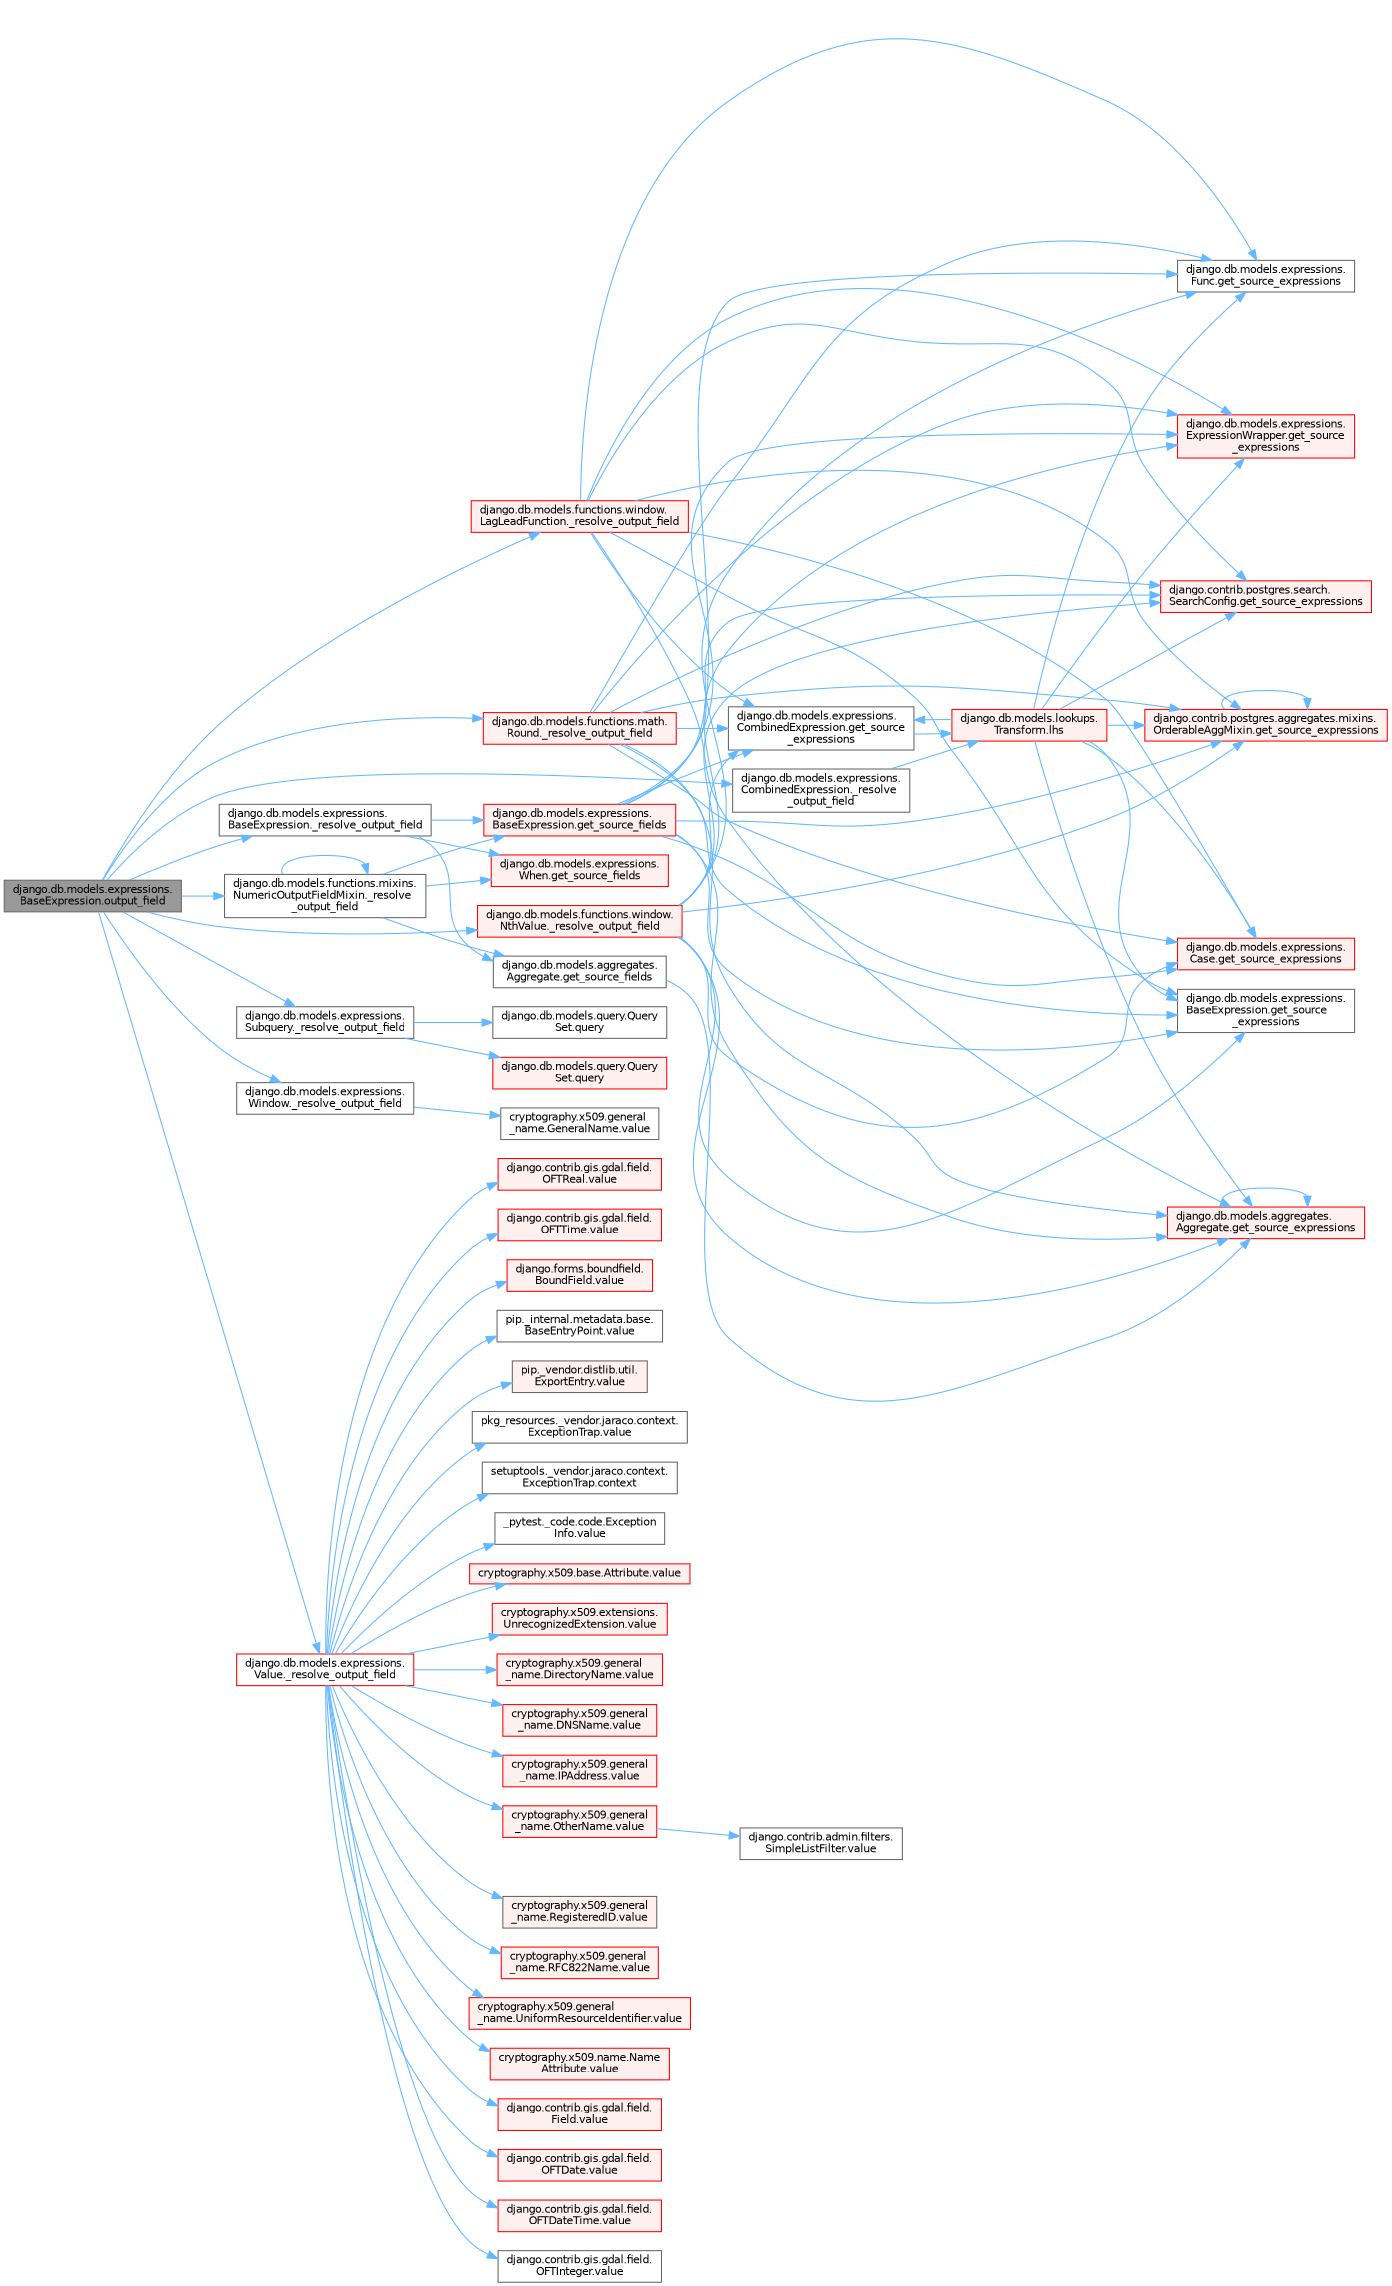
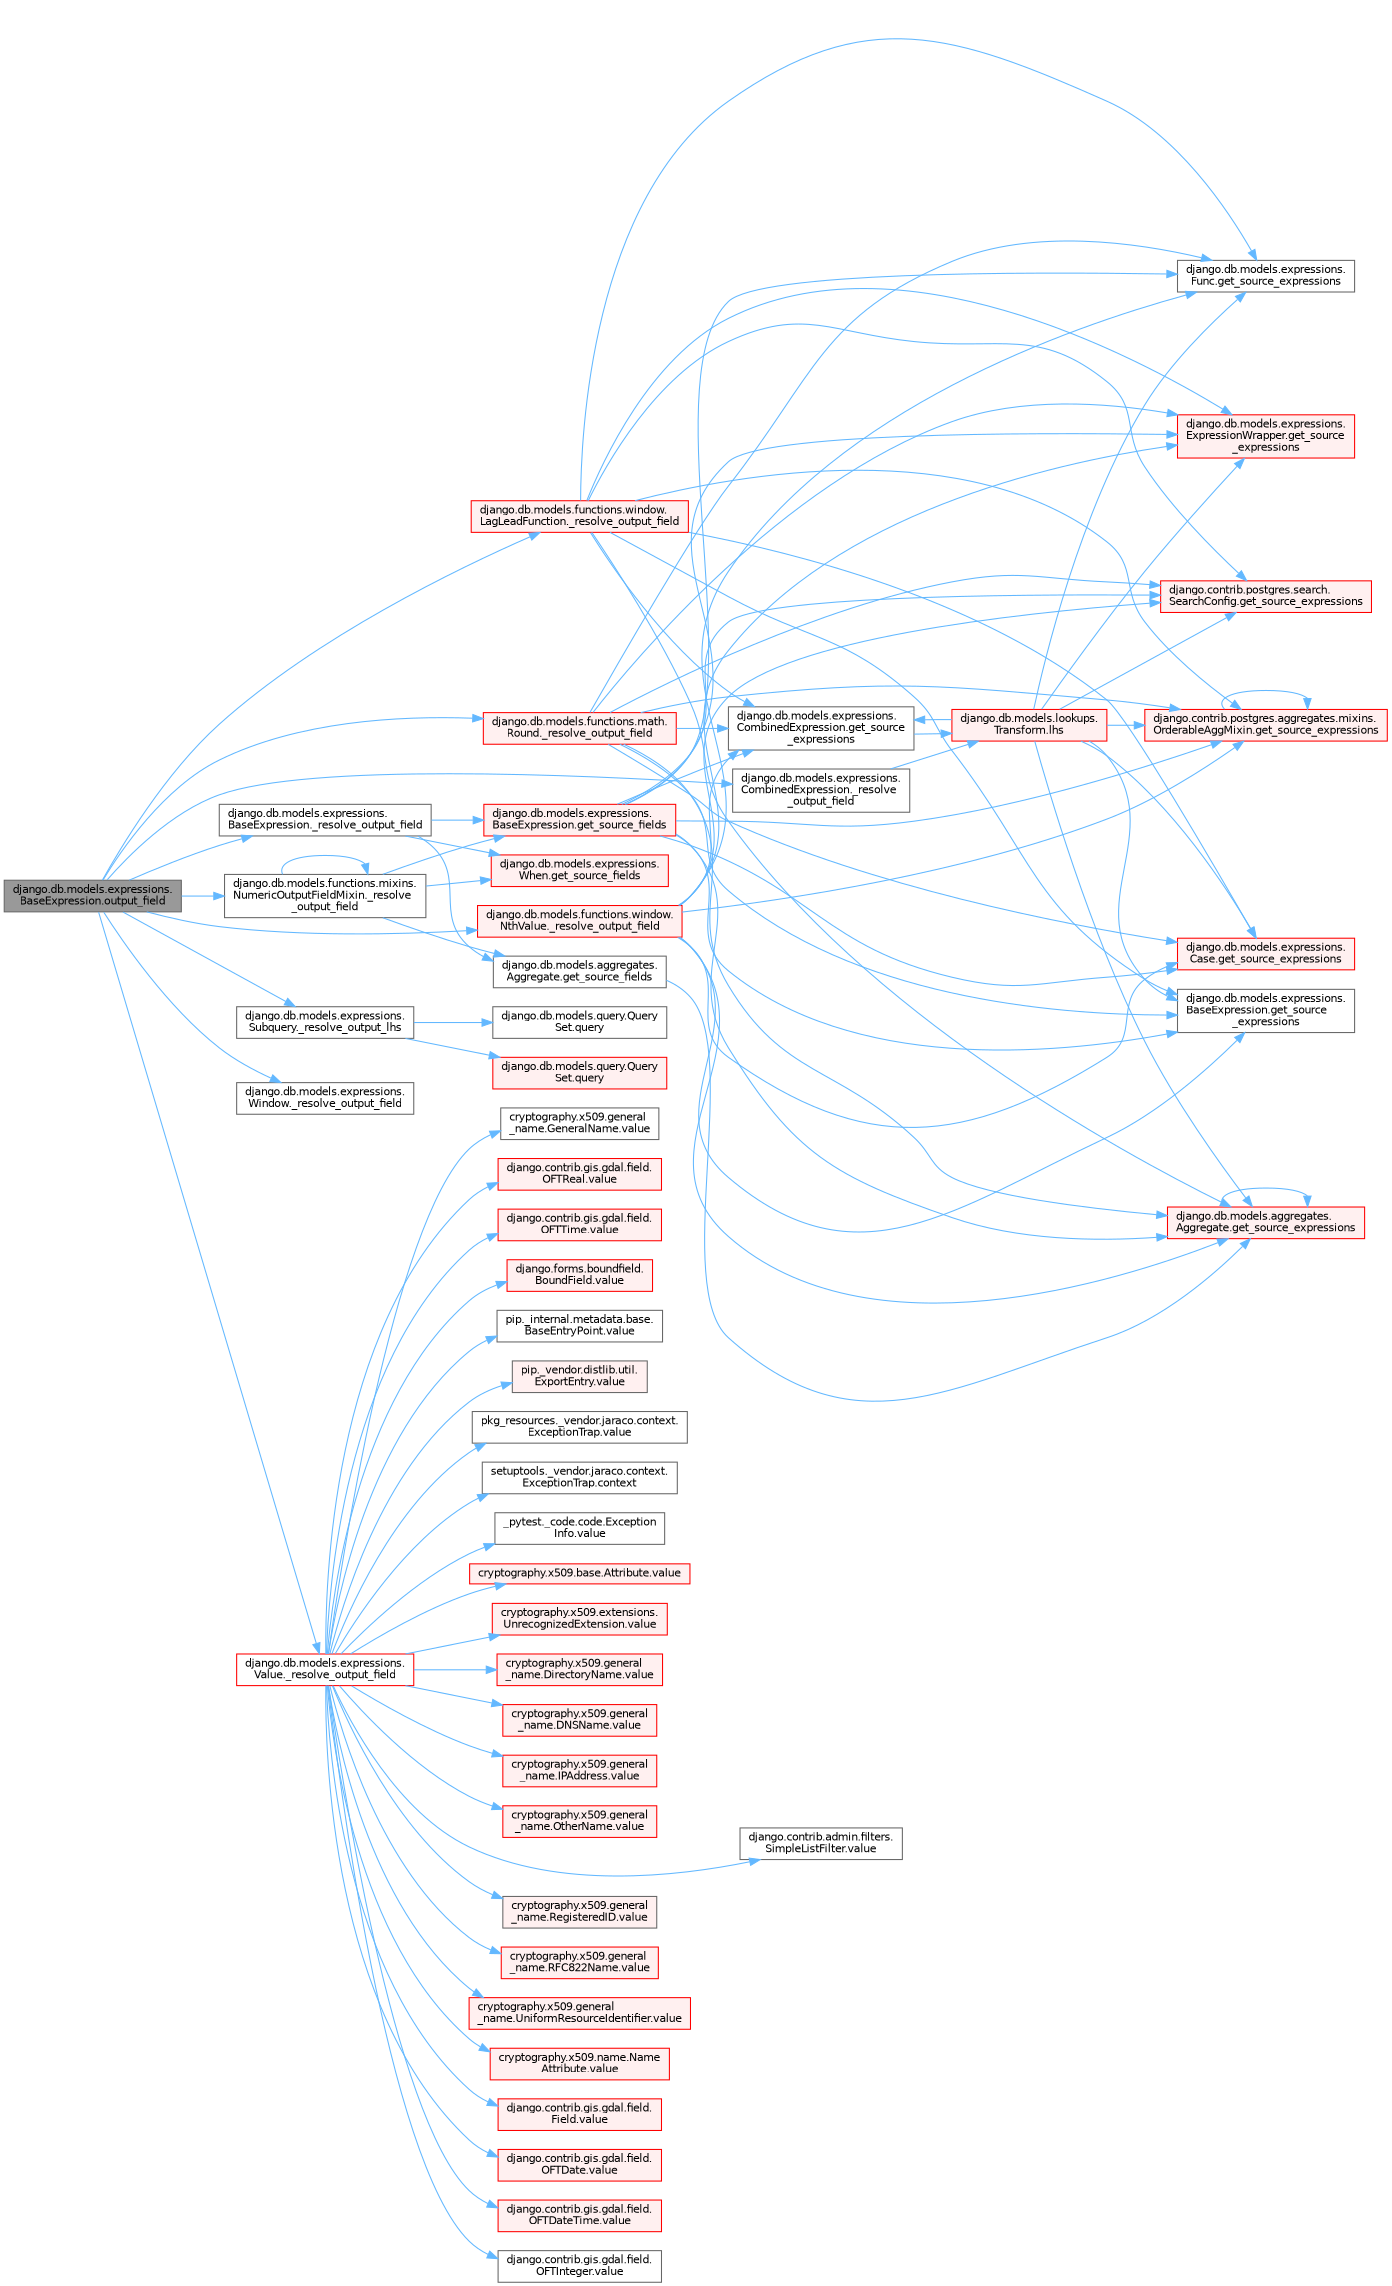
node "django.db.models.expressions. Subquery._resolve_output_field": label "django.db.models.expressions. Subquery._resolve_output_field" -> "django.db.models.expressions. Subquery._resolve_output_lhs"
edge "django.db.models.expressions. Window._resolve_output_field" -> "cryptography.x509.general _name.GeneralName.value": now "django.db.models.expressions. Value._resolve_output_field" -> "cryptography.x509.general _name.GeneralName.value"
edge "cryptography.x509.general _name.OtherName.value" -> "django.contrib.admin.filters. SimpleListFilter.value": now "django.db.models.expressions. Value._resolve_output_field" -> "django.contrib.admin.filters. SimpleListFilter.value"
